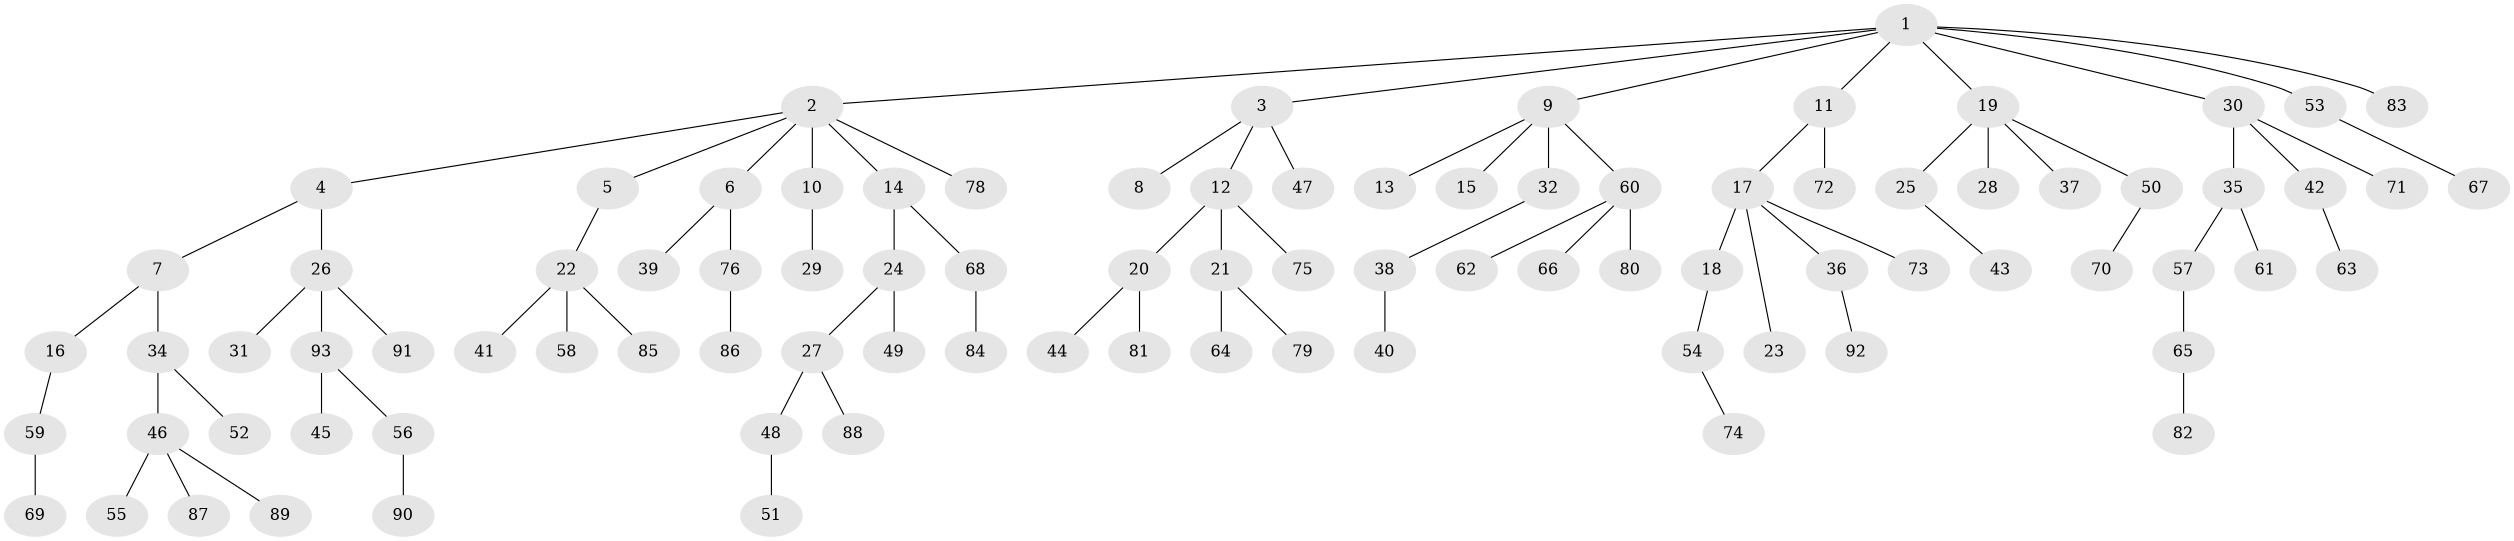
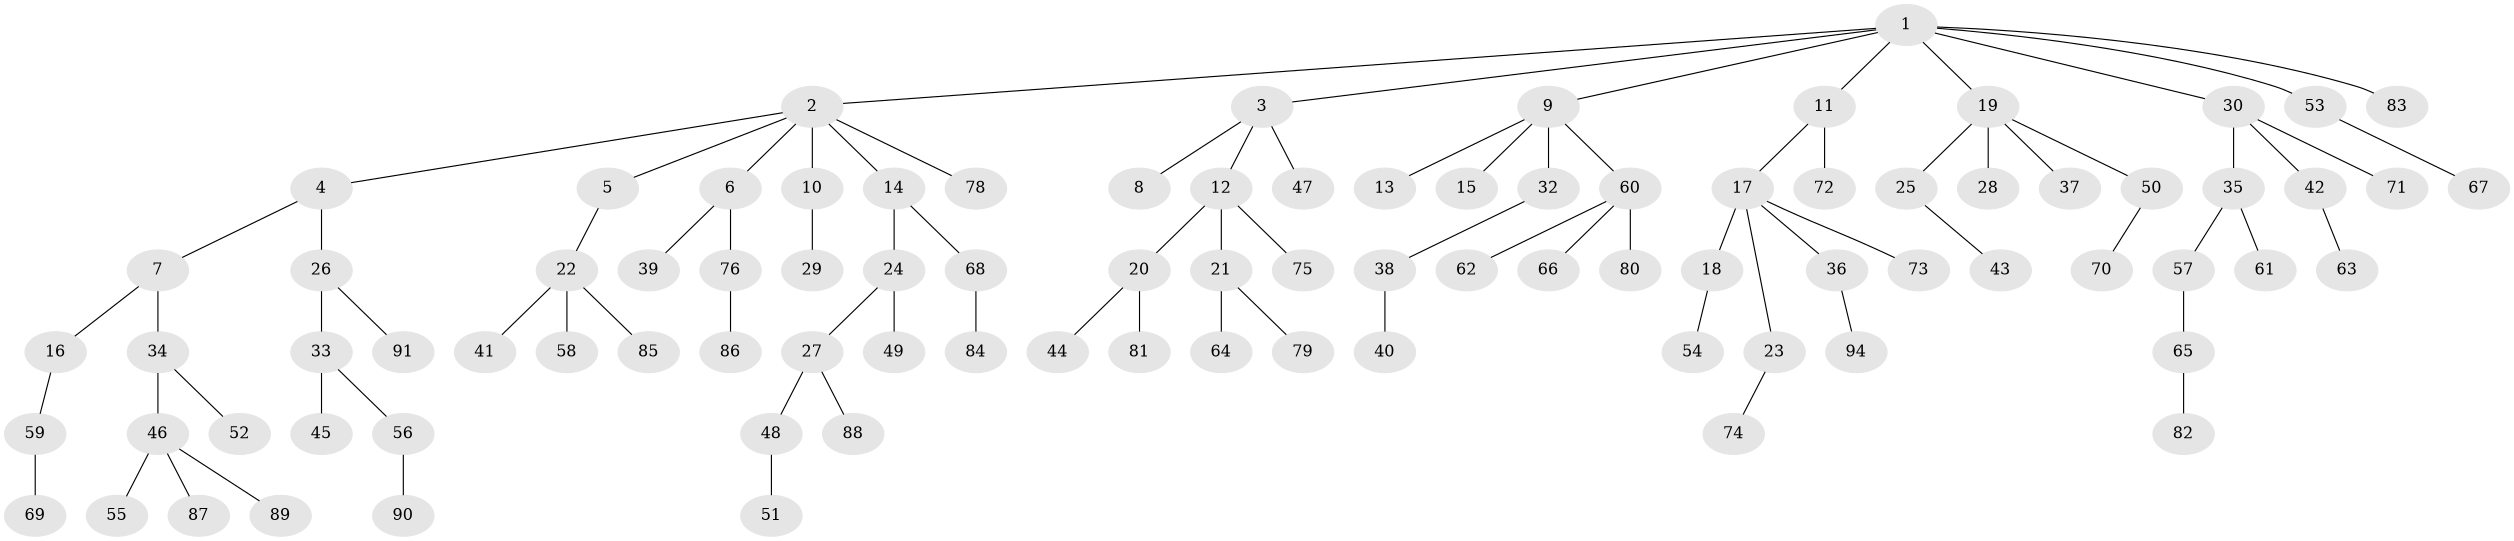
node "31": removed
node "93": label "93" -> "33"
node "92": label "92" -> "94"
edge "54" -- "74": now "23" -- "74"
